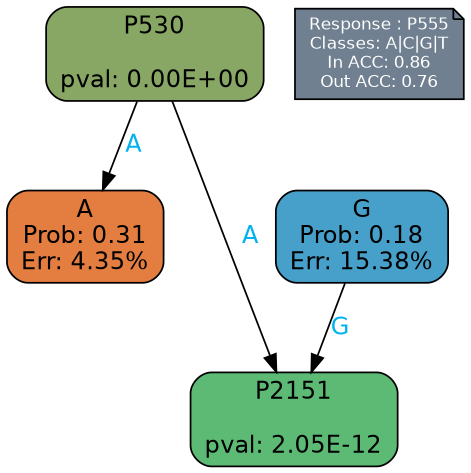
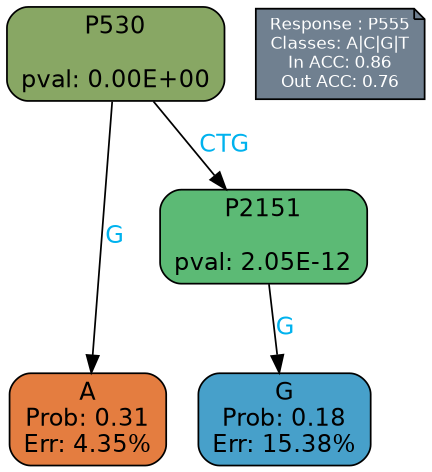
edge "P530 pval: 0.00E+00" -> "A Prob: 0.31 Err: 4.35%": label "A" -> "G"
edge "P530 pval: 0.00E+00" -> "P2151 pval: 2.05E-12": label "A" -> "CTG"
edge "G Prob: 0.18 Err: 15.38%" -> "P2151 pval: 2.05E-12": reversed
